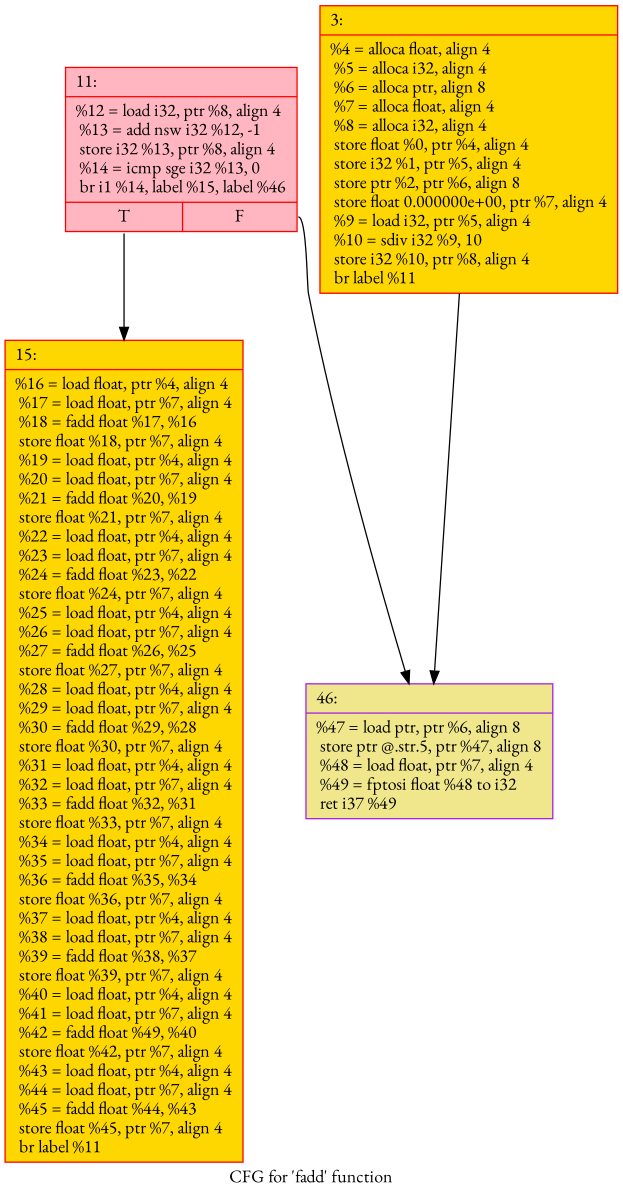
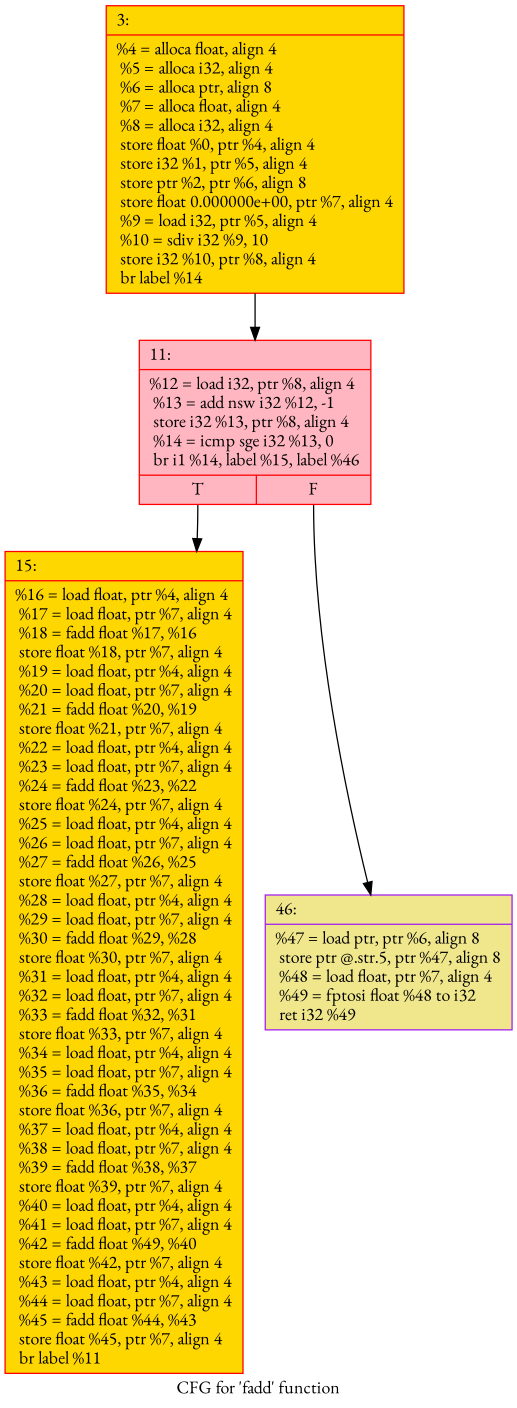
node "3:": text "br label %11" -> "br label %14"
edge "3:" -> "46:": now "3:" -> "11:"
node "46:": text "ret i37 %49" -> "ret i32 %49"
